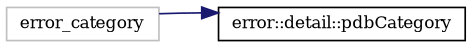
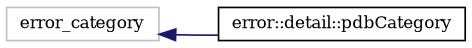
edge "error_category" -> "error::detail::pdbCategory": reversed
